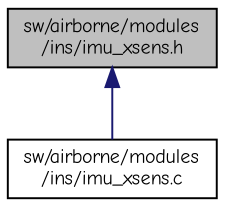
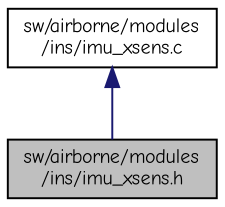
edge "sw/airborne/modules /ins/imu_xsens.c" -> "sw/airborne/modules /ins/imu_xsens.h": reversed
